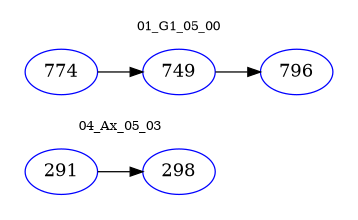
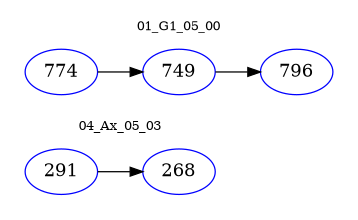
node "298": label "298" -> "268"
